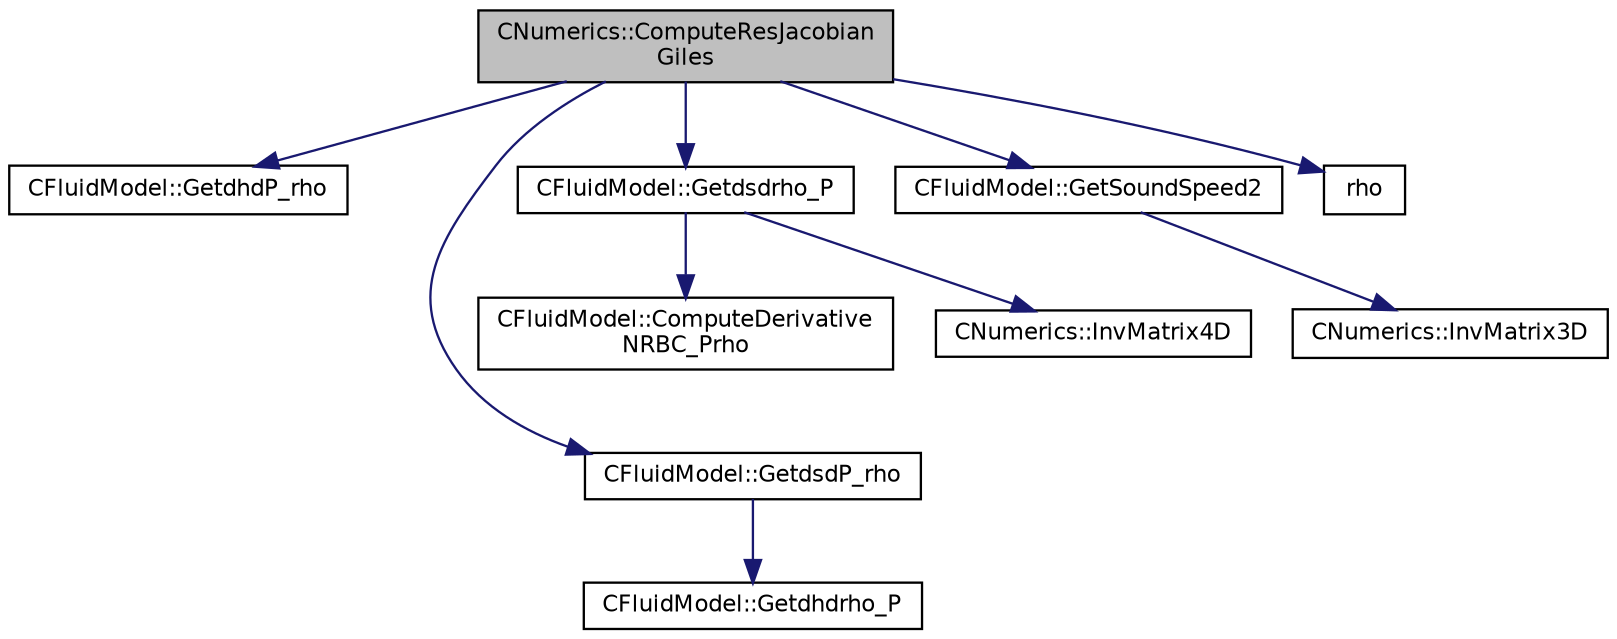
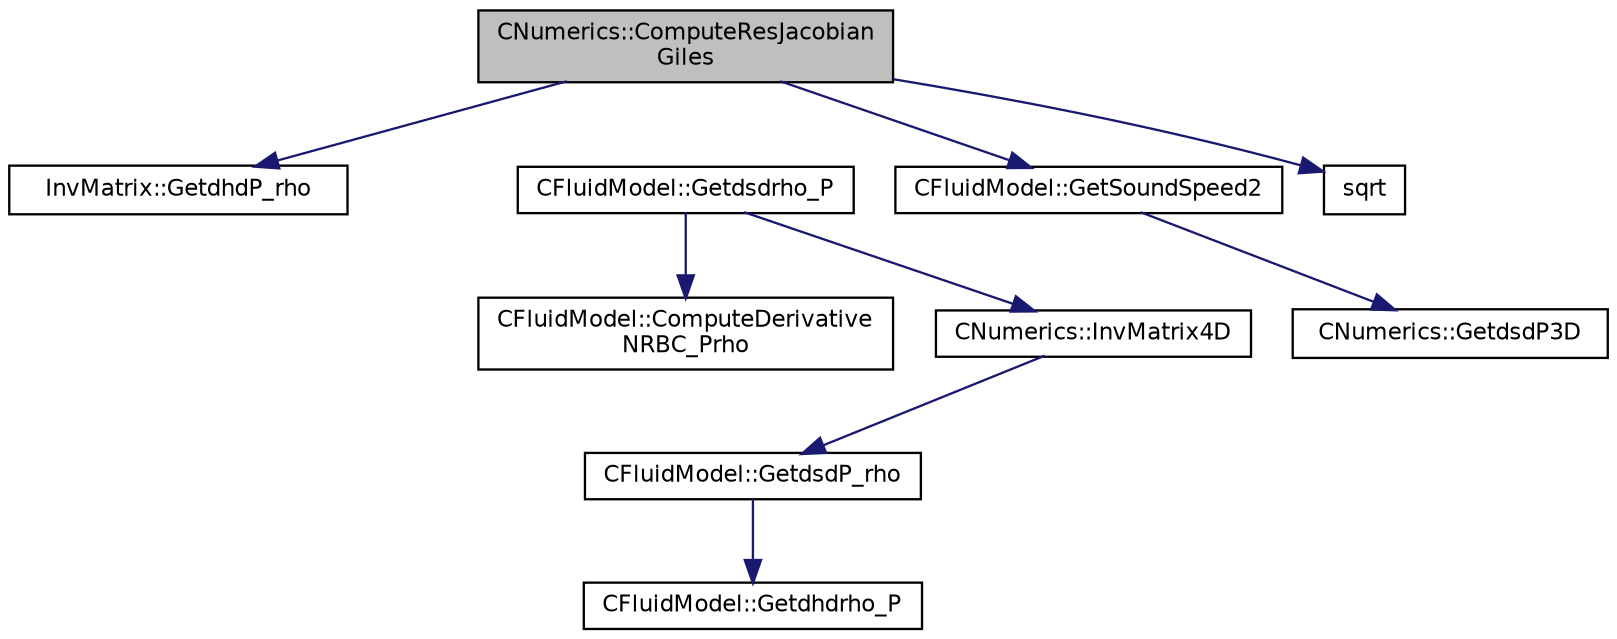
edge "CNumerics::ComputeResJacobian Giles" -> "CFluidModel::Getdsdrho_P": removed
node "CFluidModel::GetdhdP_rho": label "CFluidModel::GetdhdP_rho" -> "InvMatrix::GetdhdP_rho"
node "rho": label "rho" -> "sqrt"
edge "CNumerics::ComputeResJacobian Giles" -> "CFluidModel::GetdsdP_rho": now "CNumerics::InvMatrix4D" -> "CFluidModel::GetdsdP_rho"
node "CNumerics::InvMatrix3D": label "CNumerics::InvMatrix3D" -> "CNumerics::GetdsdP3D"
